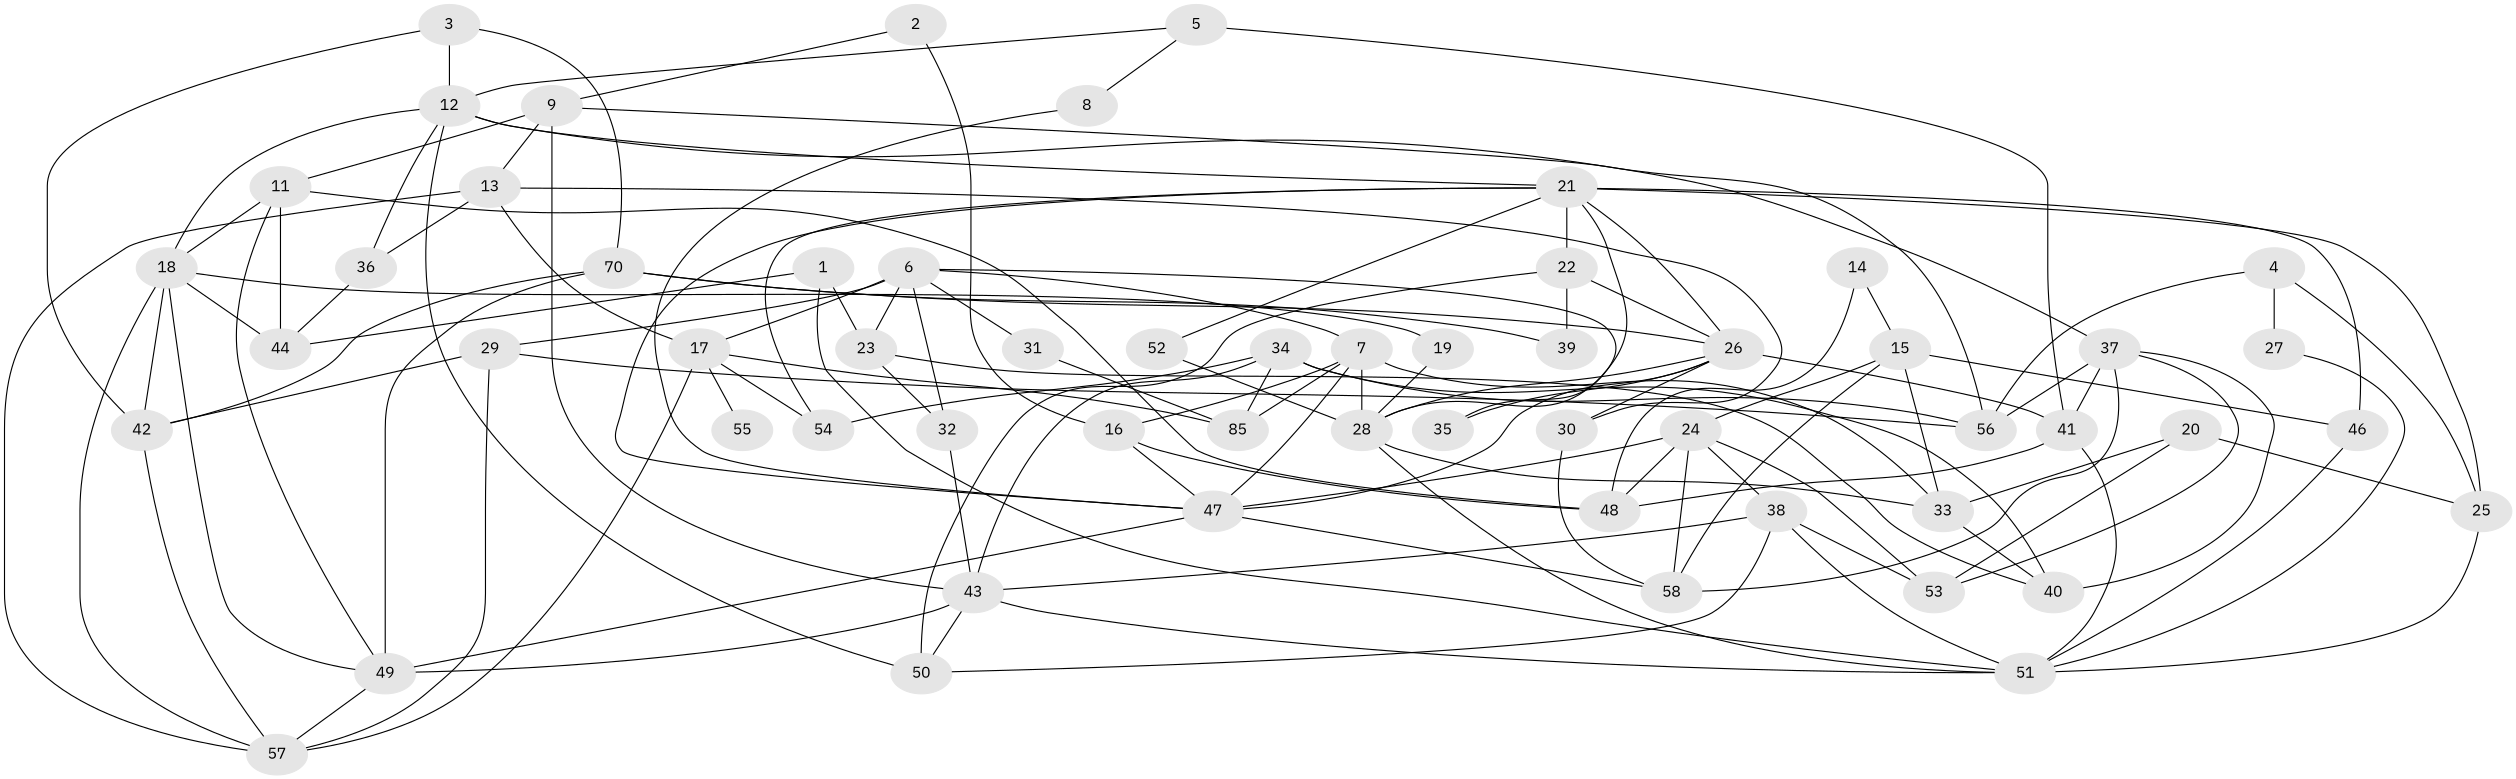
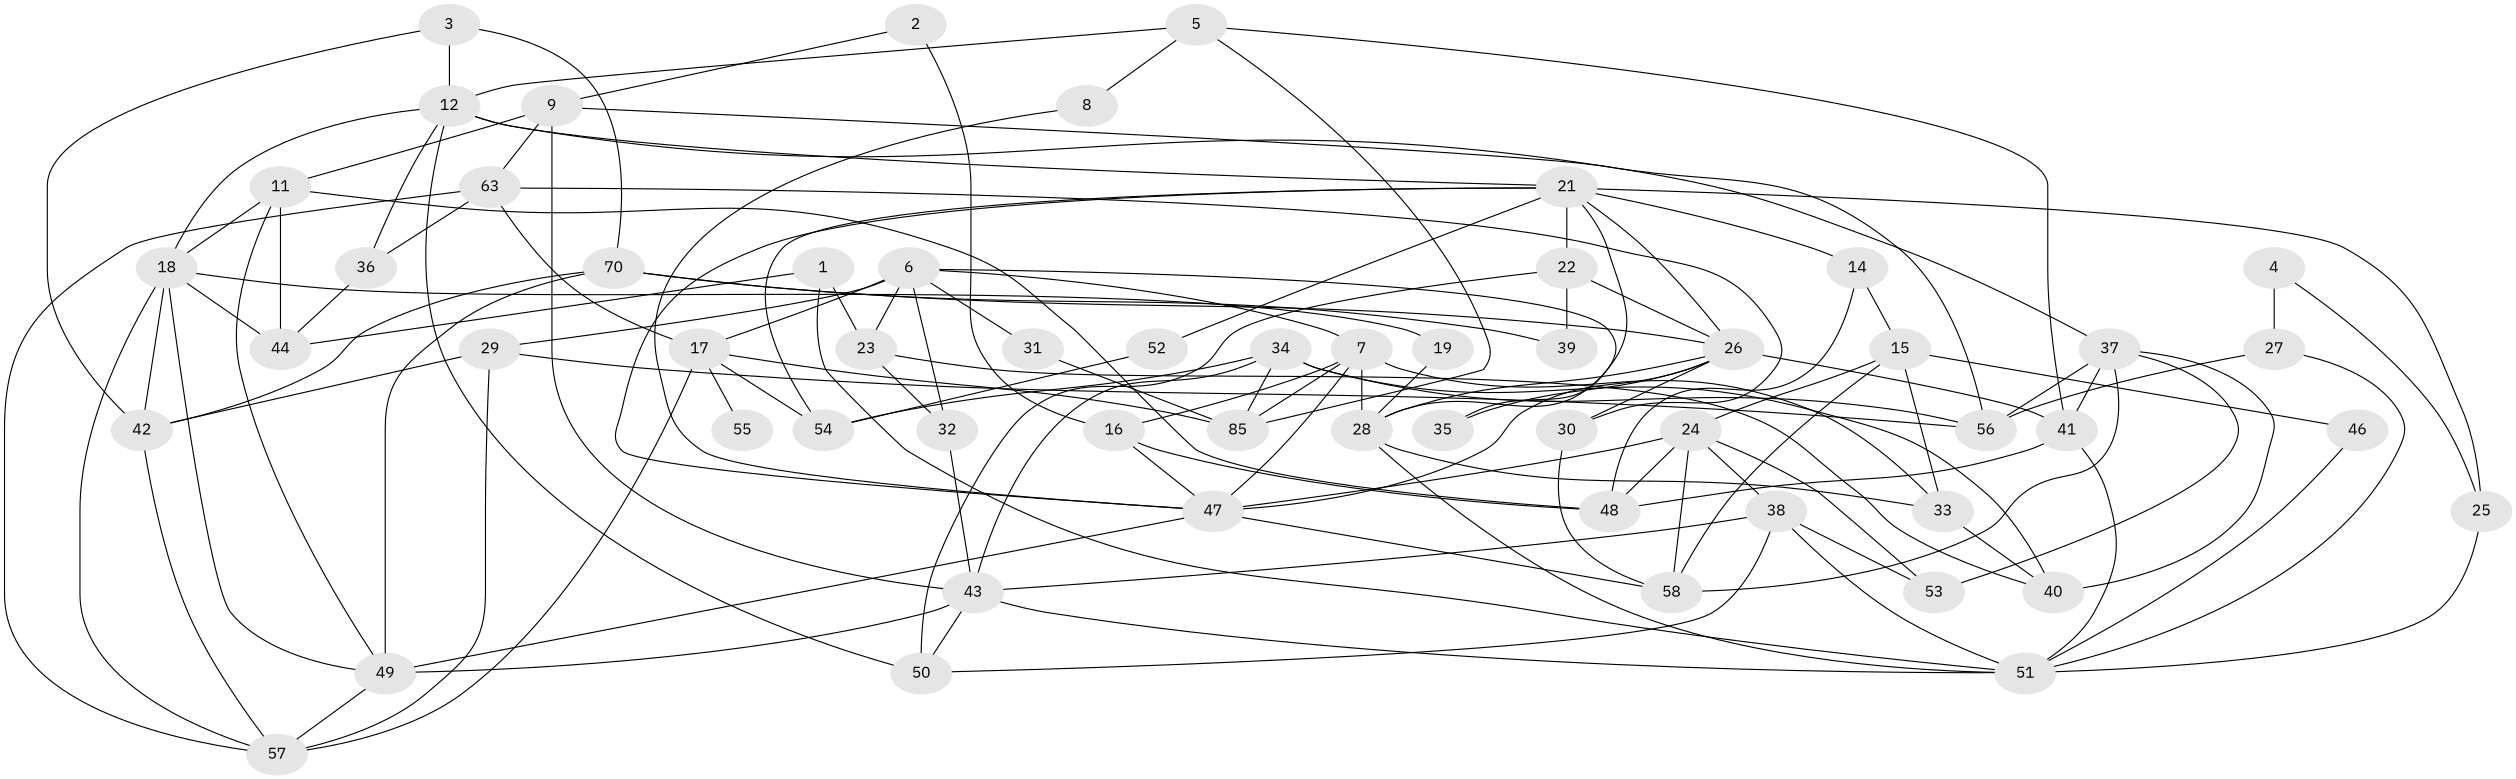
node "13": label "13" -> "63"
edge "21" -- "46": now "21" -- "14"
edge "5" -- "85": added
edge "4" -- "56": now "27" -- "56"
edge "52" -- "28": now "52" -- "54"
node "20": removed
